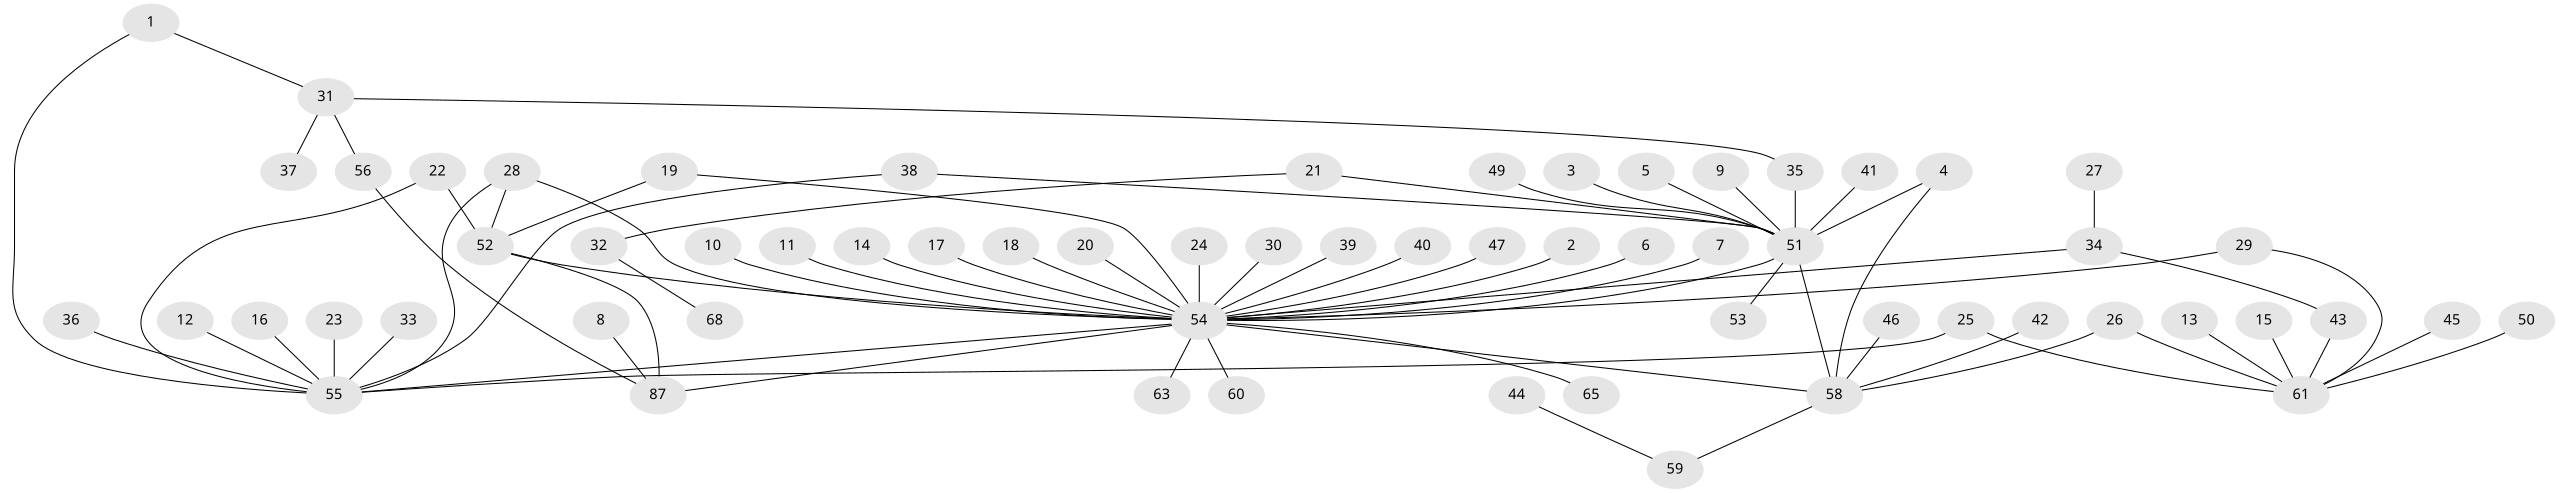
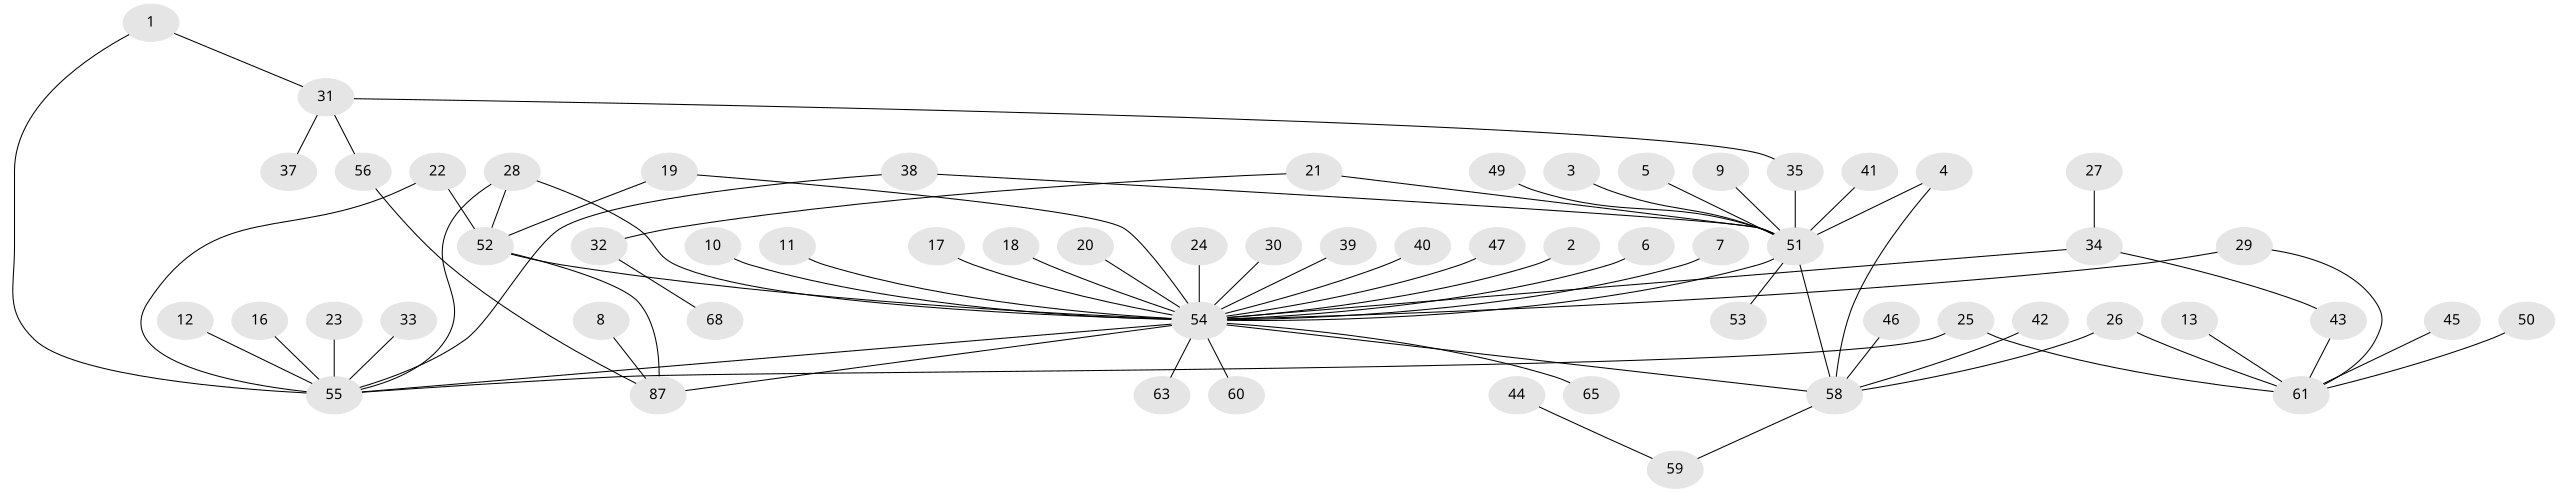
node "14": removed
node "36": removed
node "15": removed
